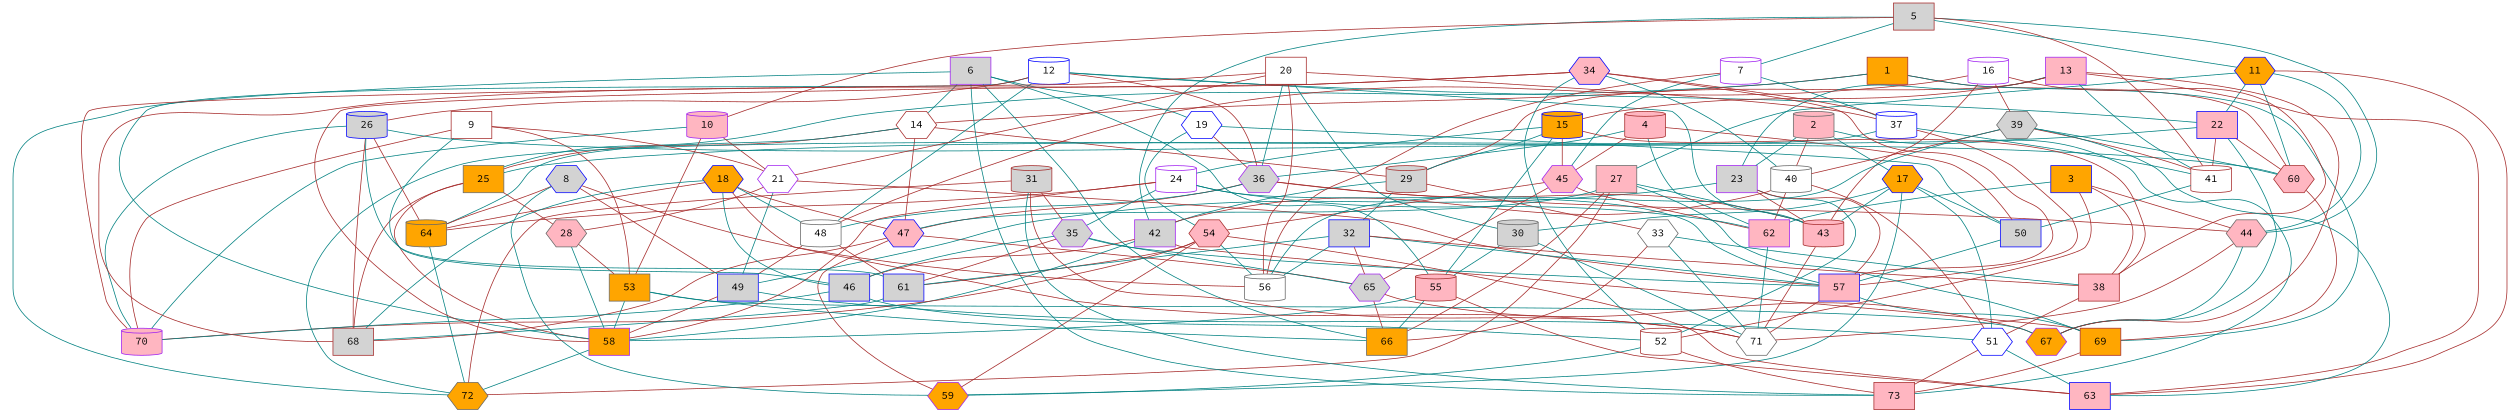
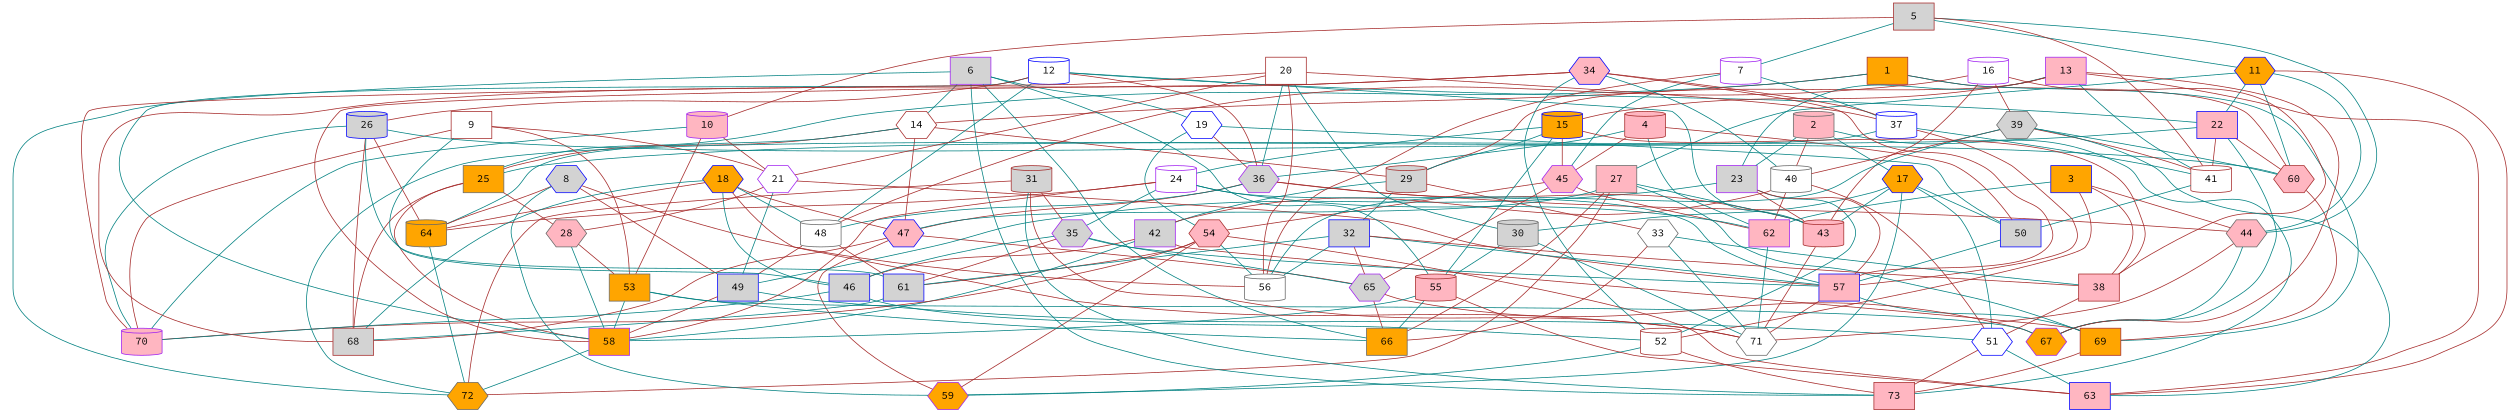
edge "5" -- "42": removed
